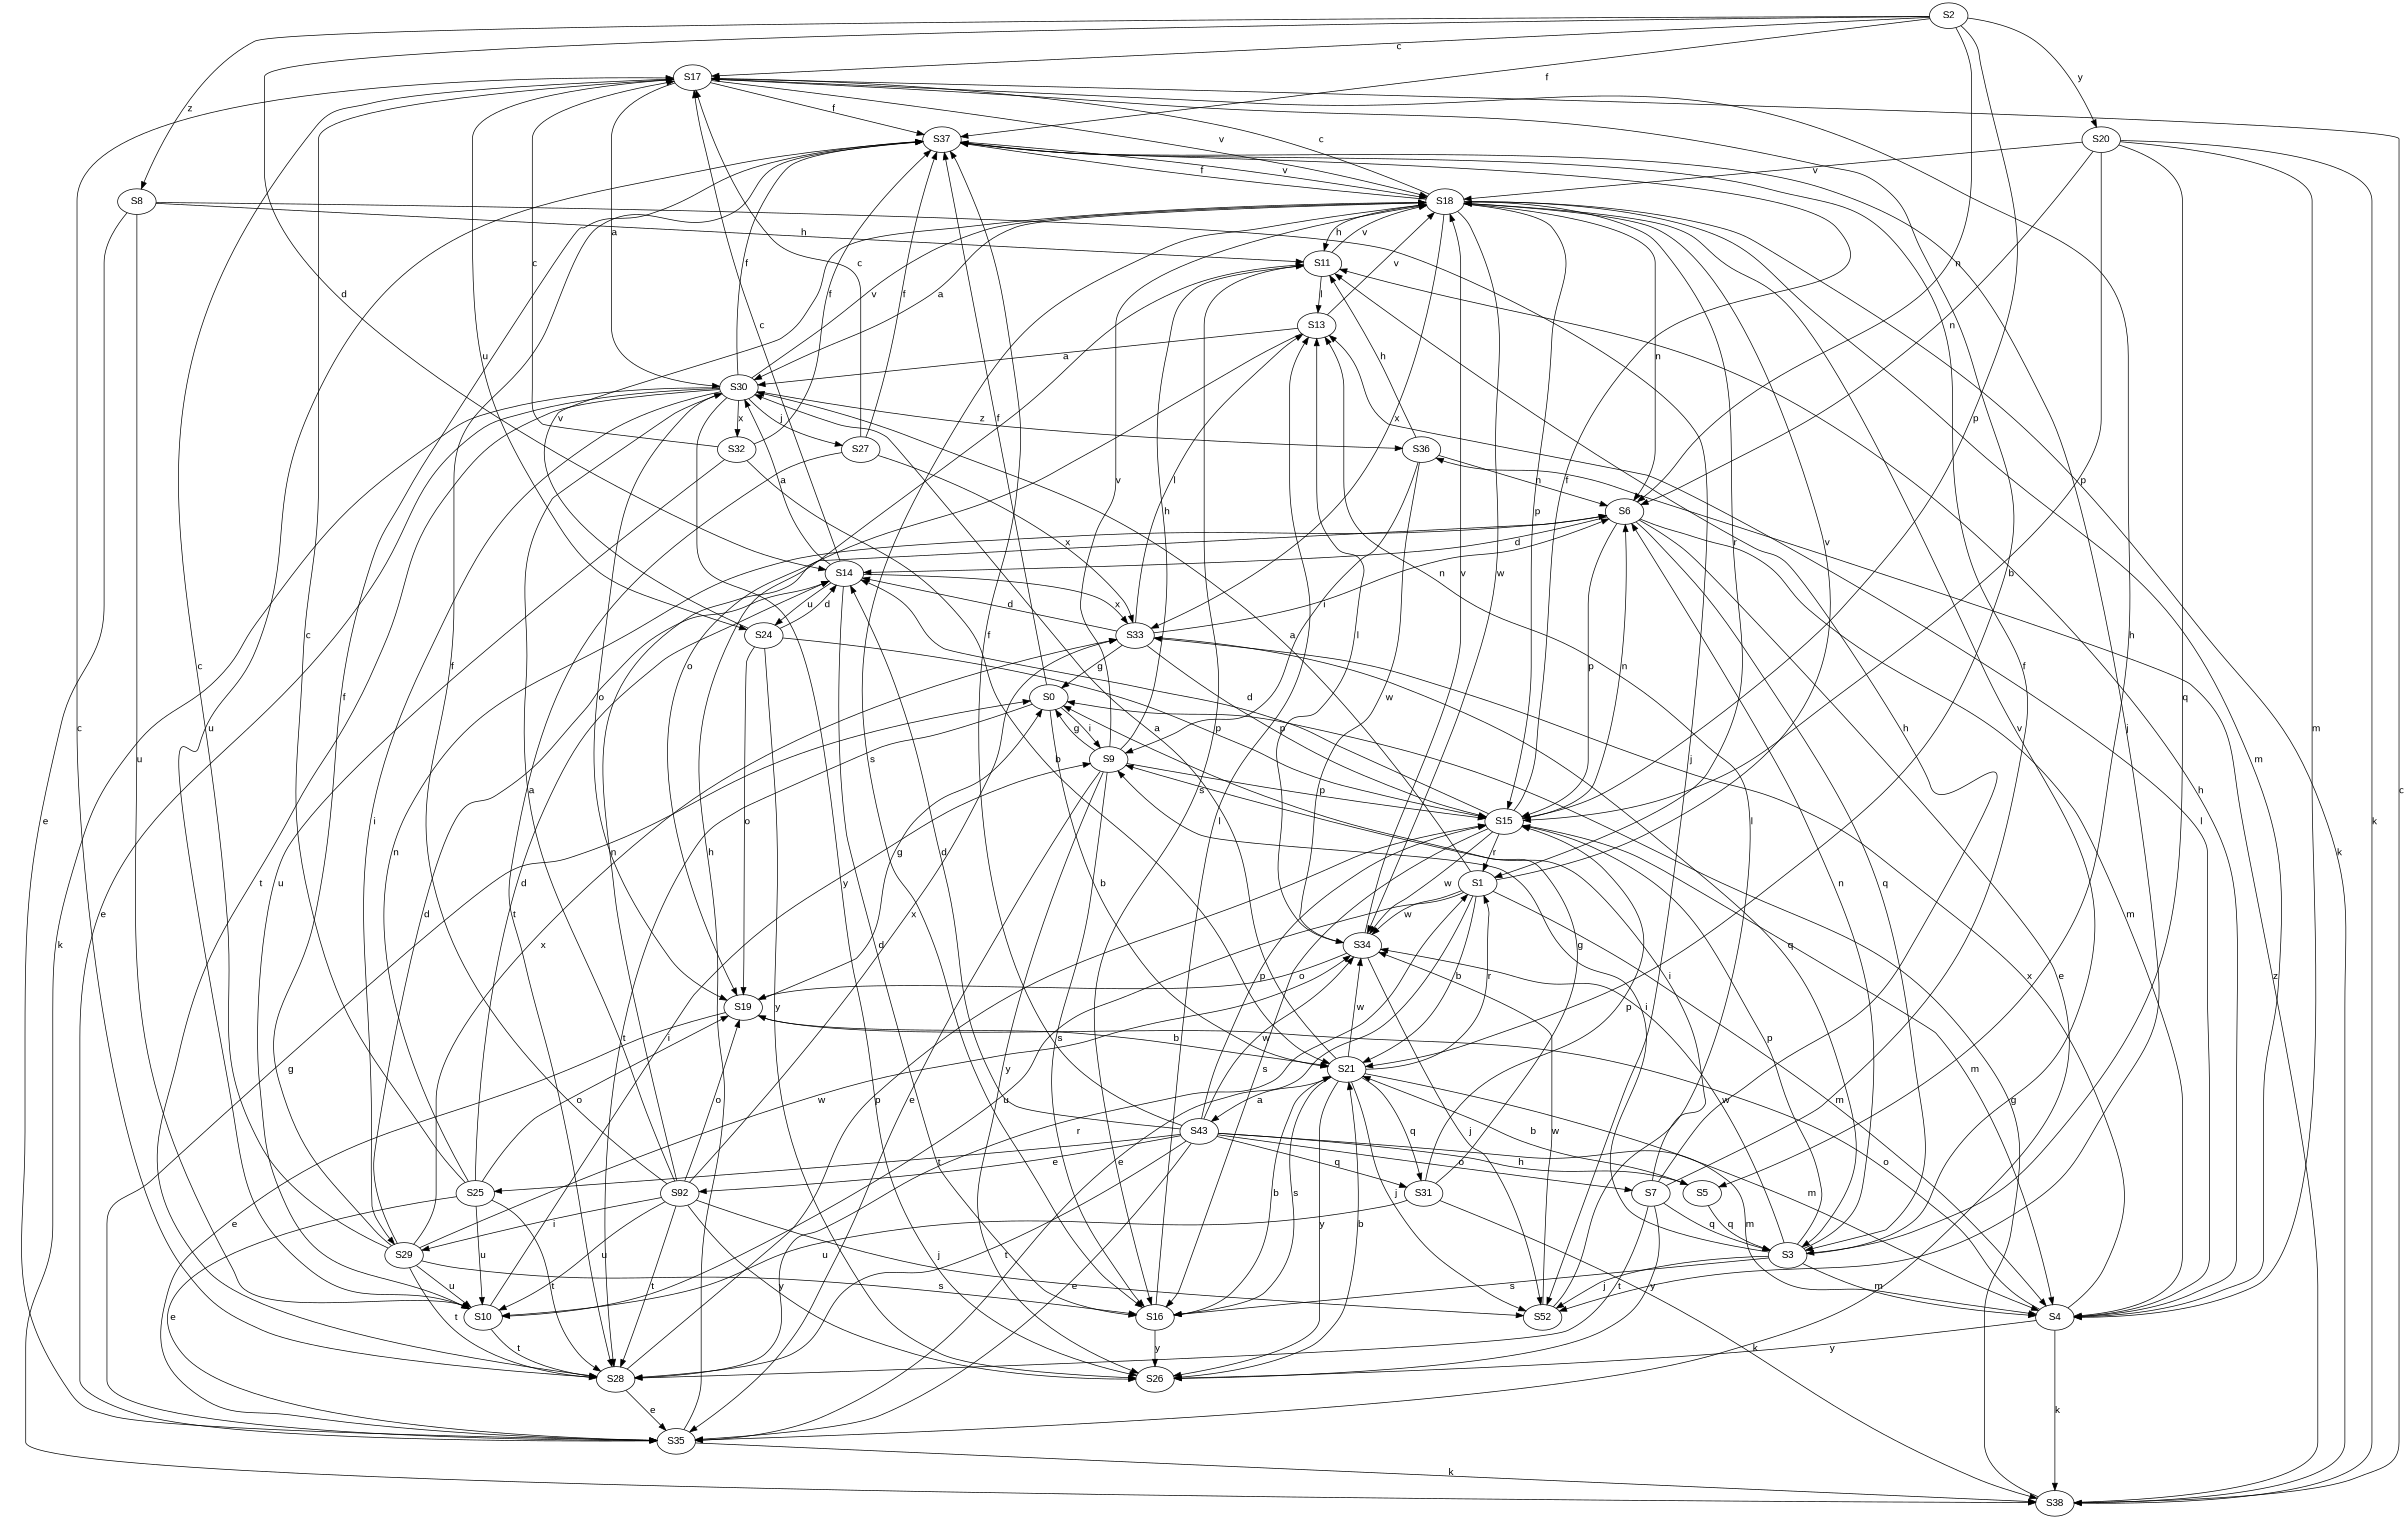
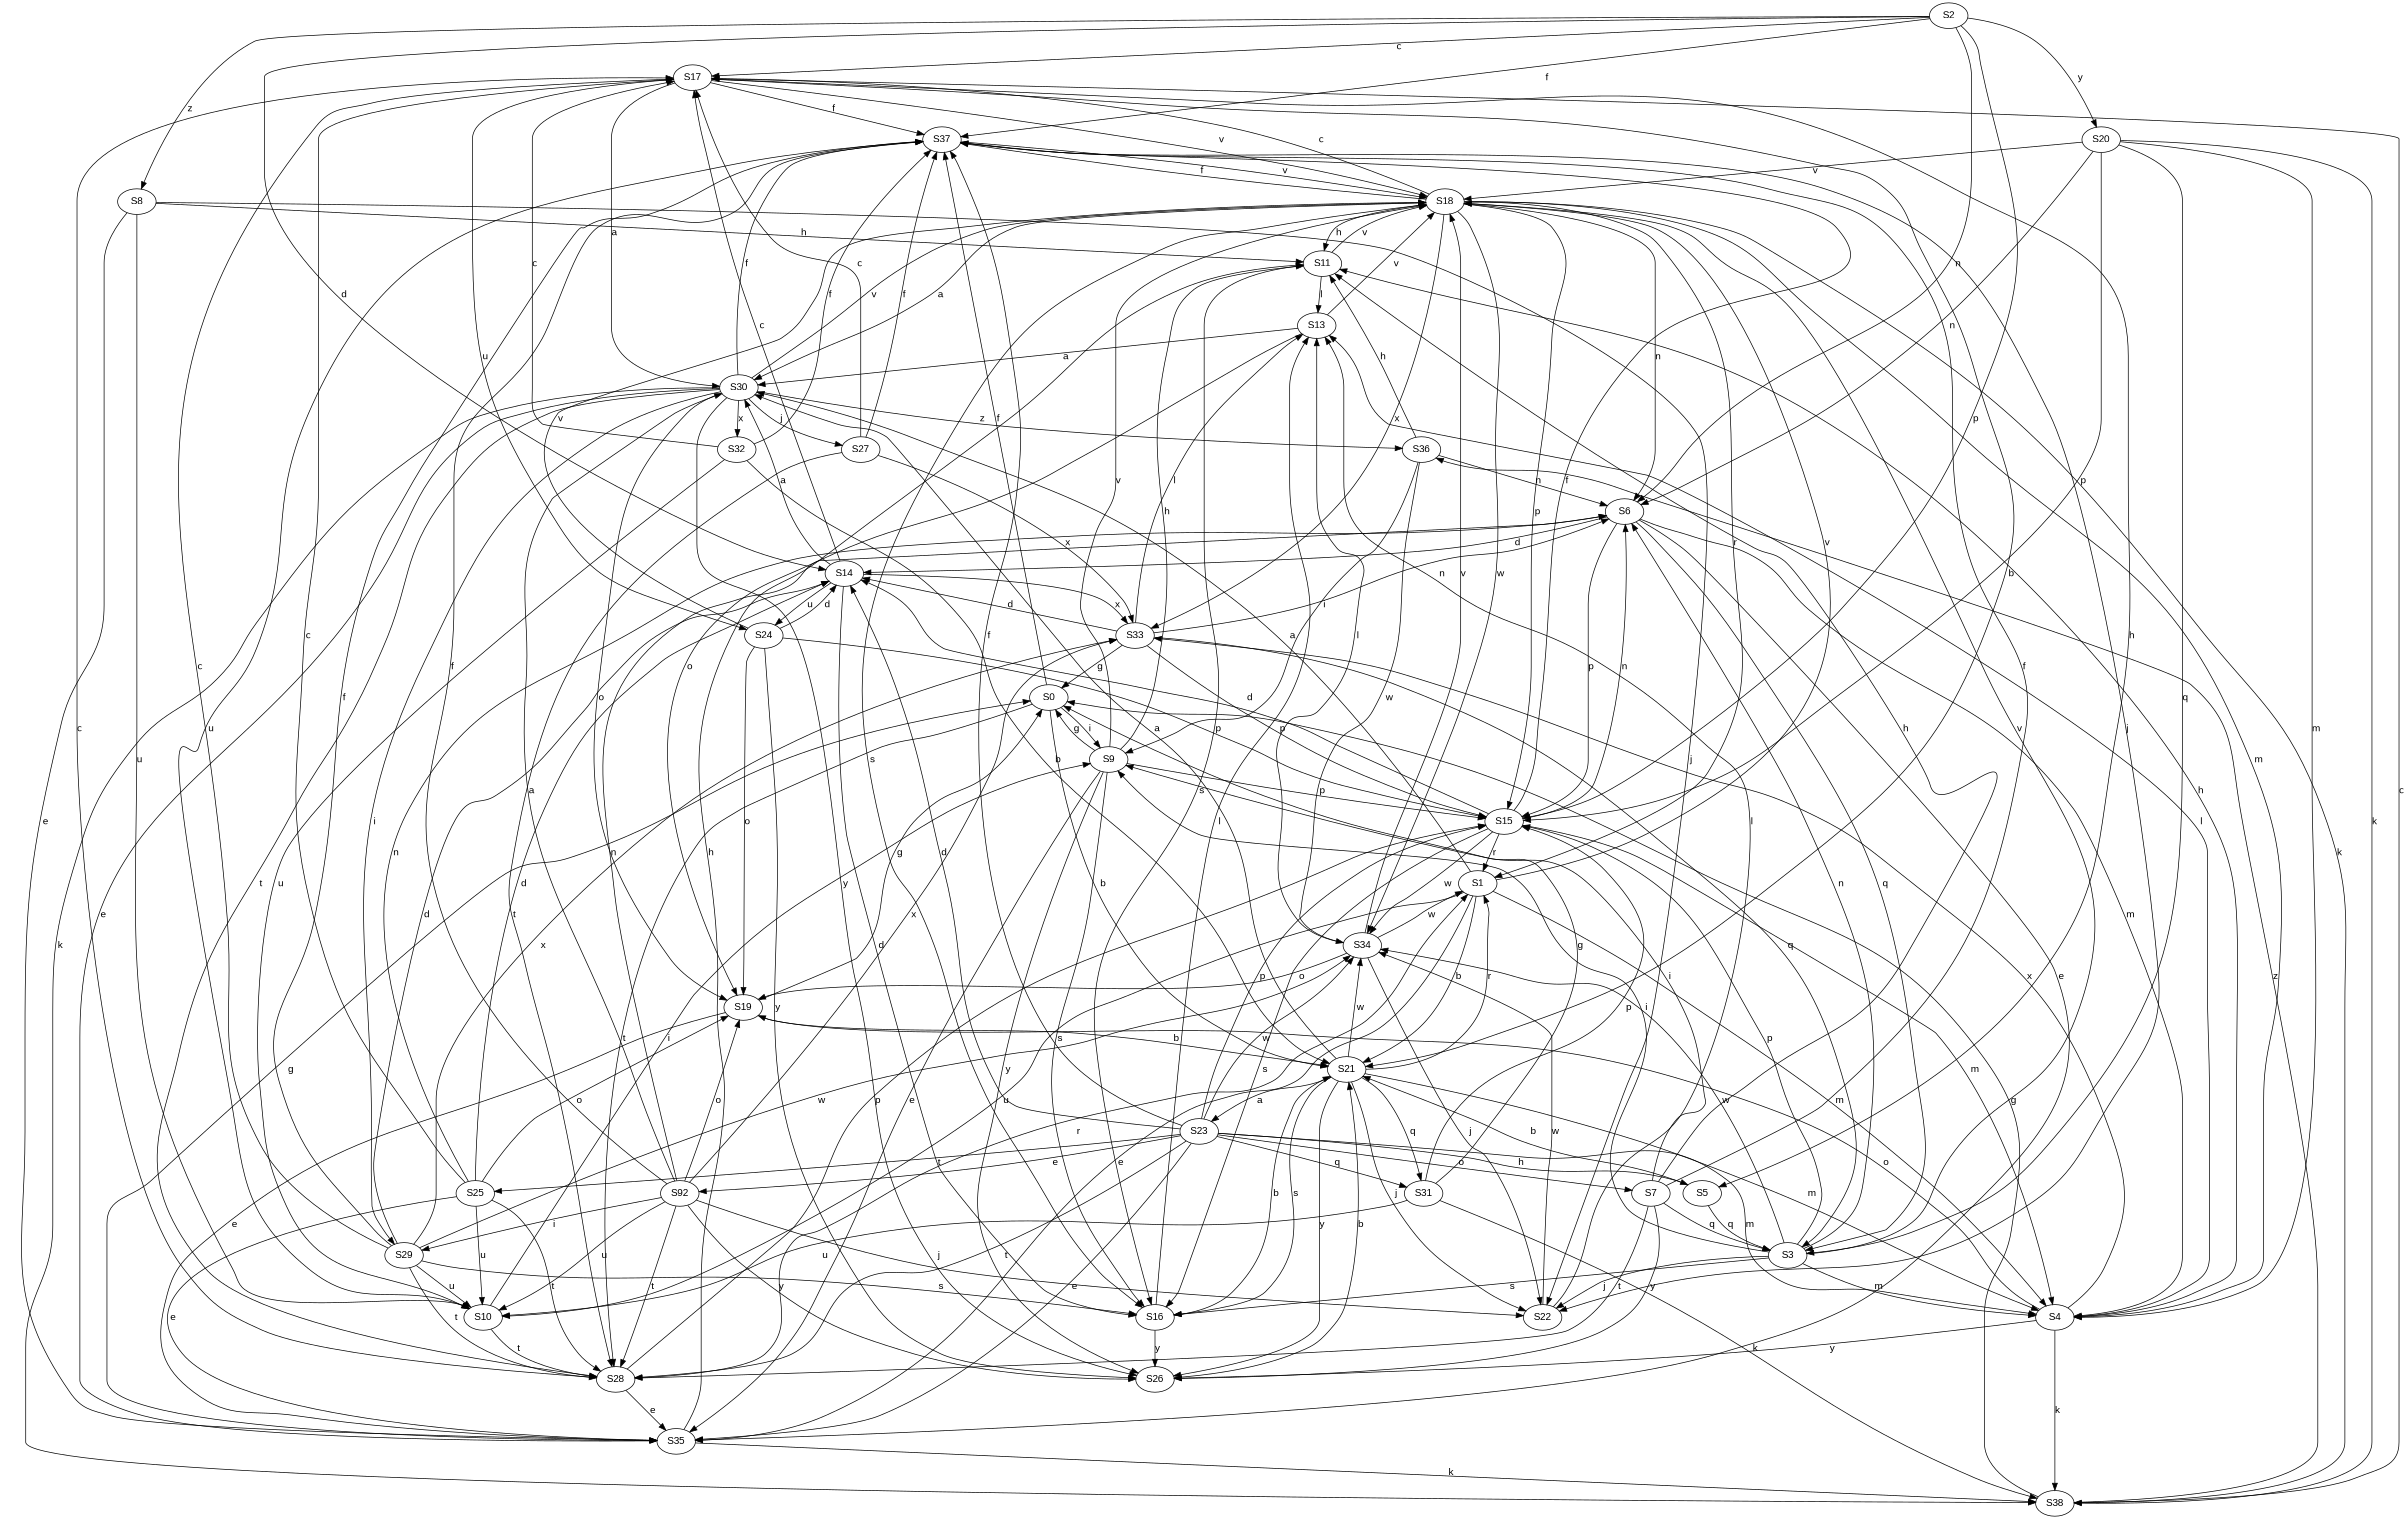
edge "S1" -> "S34": reversed
node "S43": label "S43" -> "S23"
node "S52": label "S52" -> "S22"
